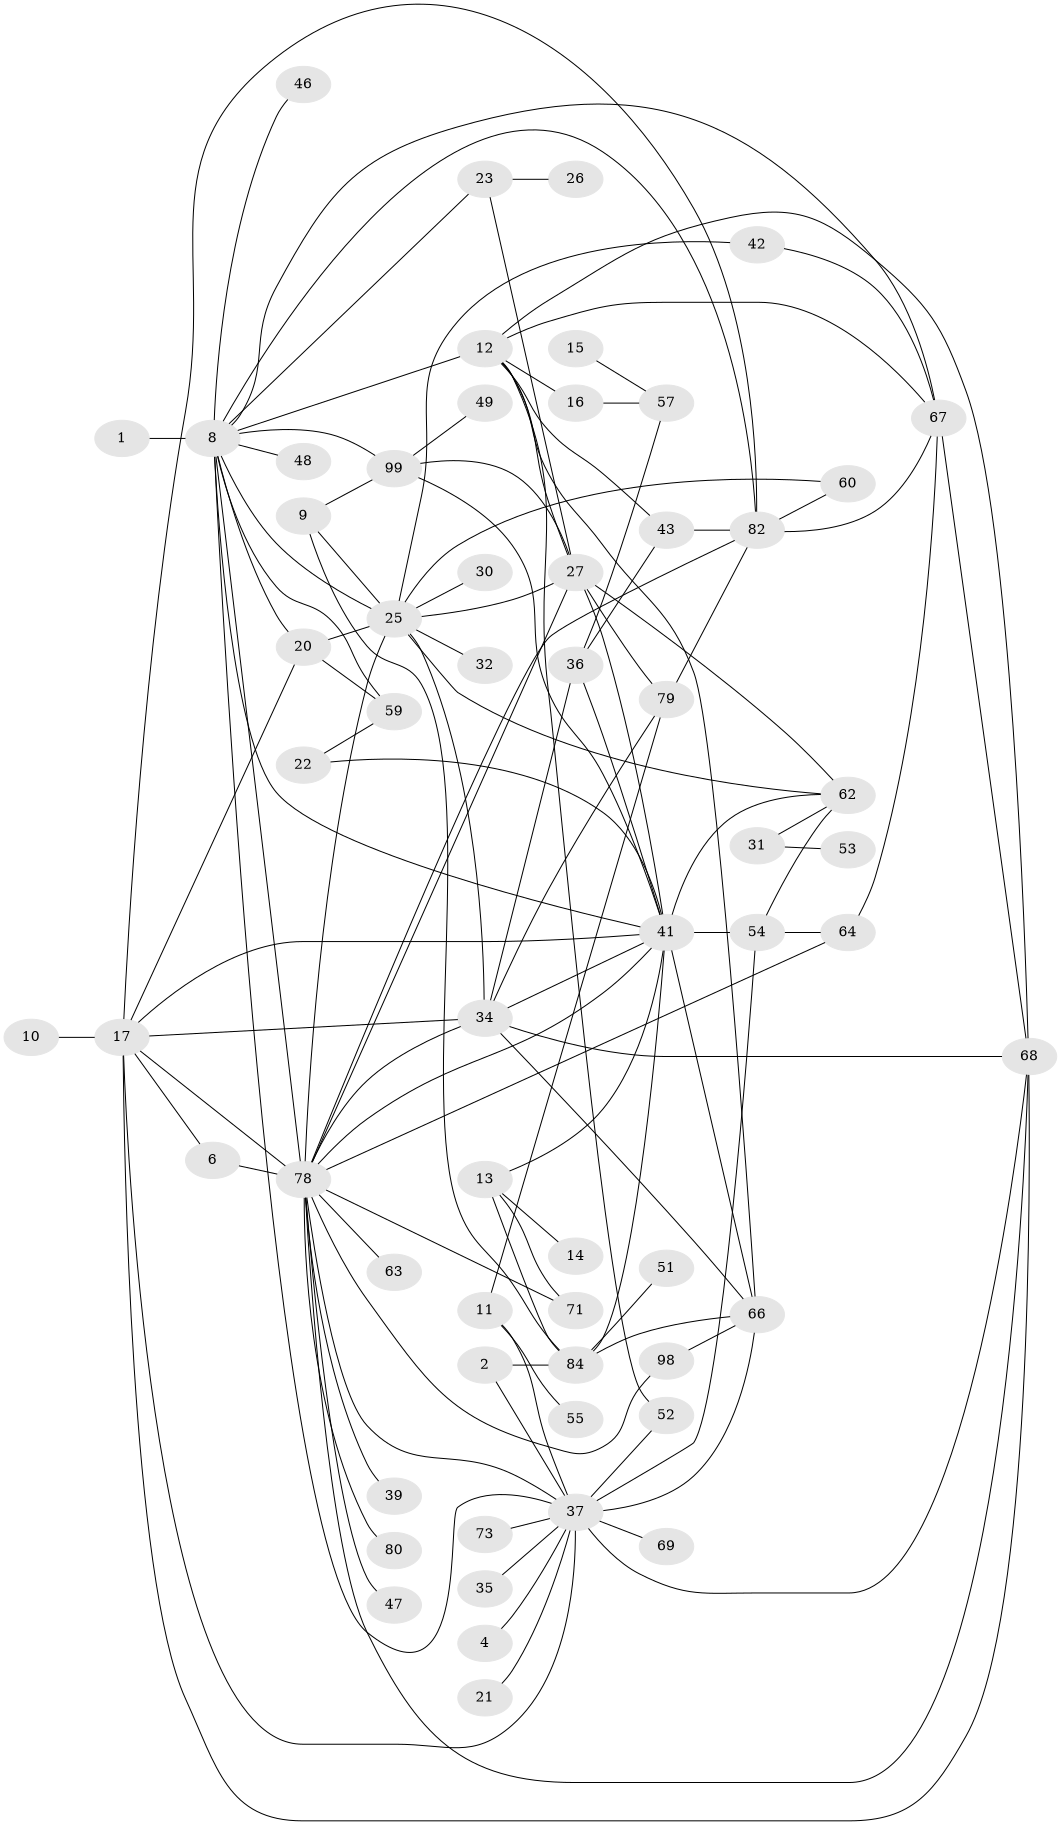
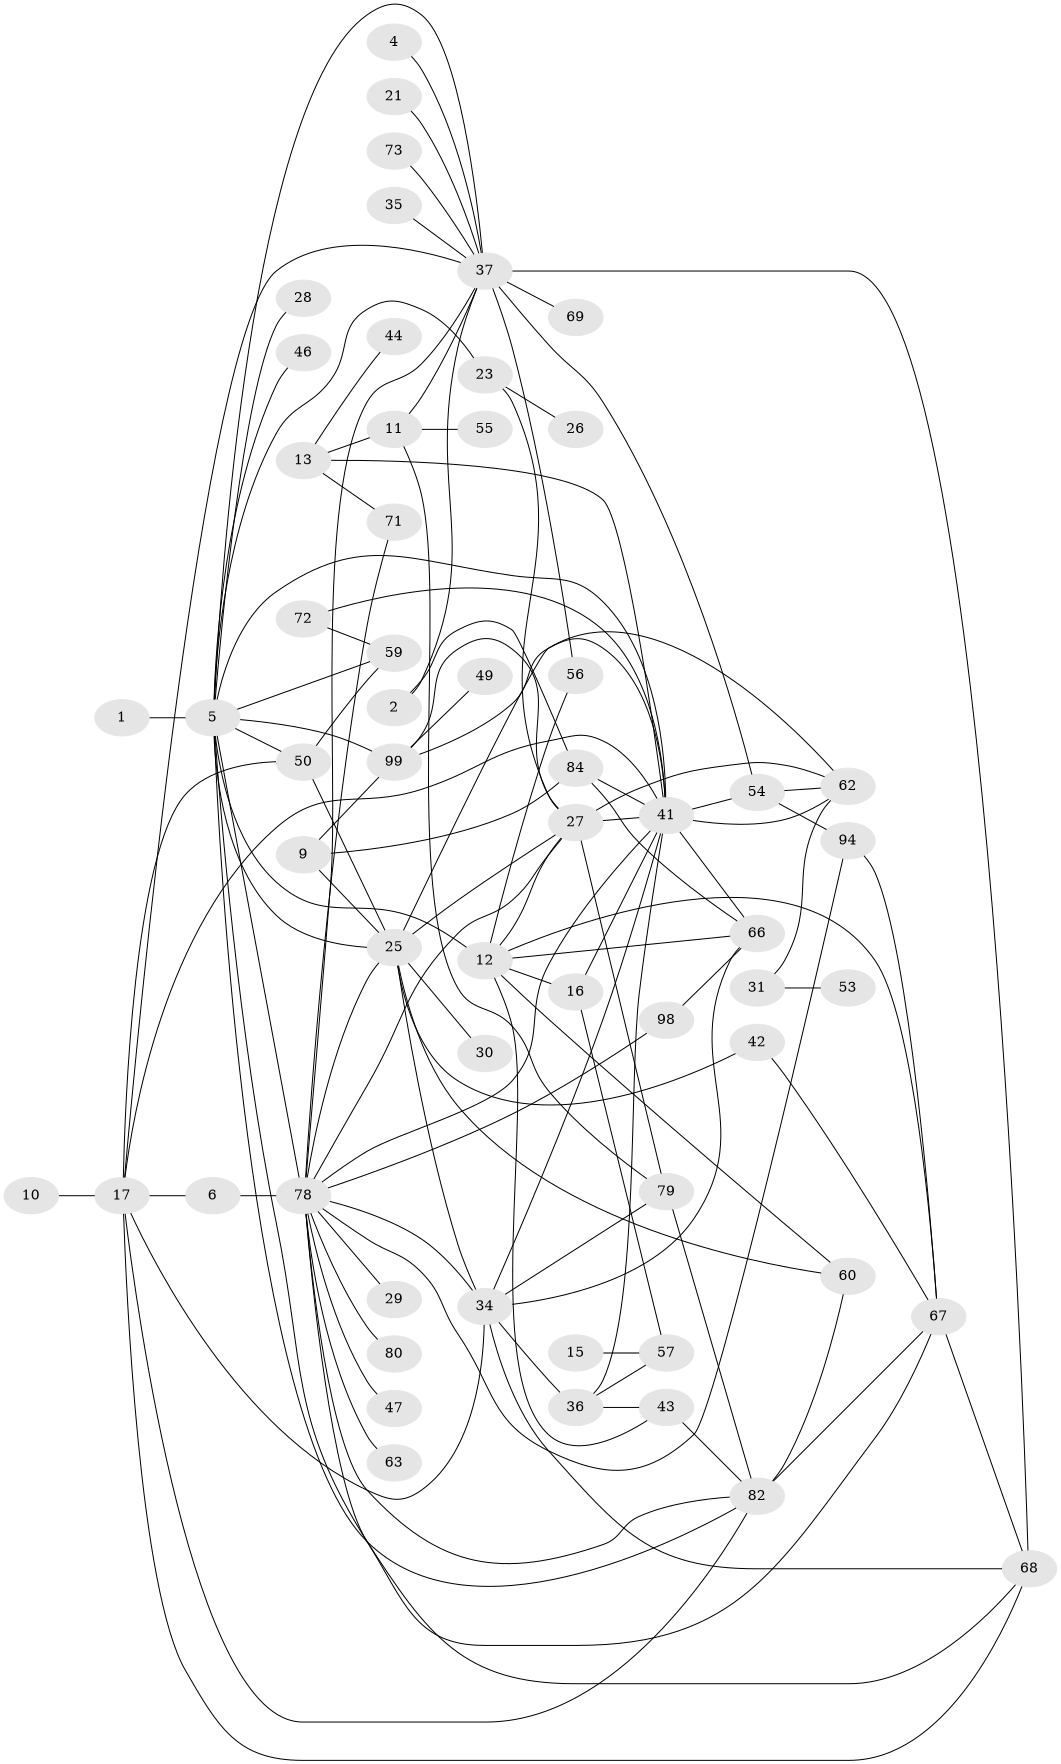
edge "12" -- "68": now "12" -- "60"
node "8": label "8" -> "5"
node "48": label "48" -> "28"
node "20": label "20" -> "50"
node "32": removed
node "22": label "22" -> "72"
edge "41" -- "16": added
node "64": label "64" -> "94"
edge "17" -- "78": removed
node "14": label "14" -> "44"
node "51": removed
edge "13" -- "84": now "13" -- "11"
node "52": label "52" -> "56"
edge "66" -- "37": removed
node "39": label "39" -> "29"
